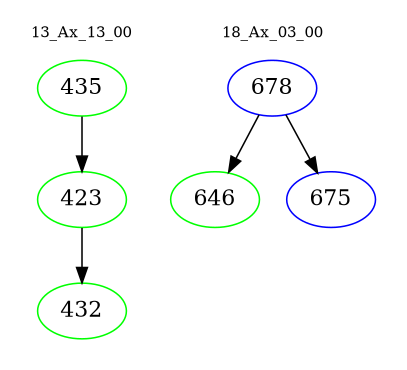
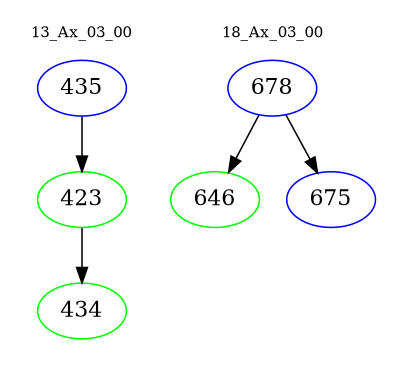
cluster "13_Ax_13_00": label "13_Ax_13_00" -> "13_Ax_03_00"
node "435": color green -> blue
node "432": label "432" -> "434"
